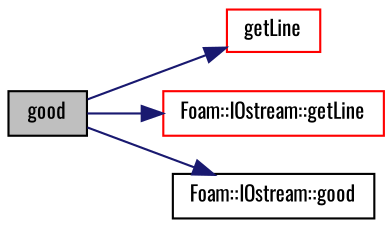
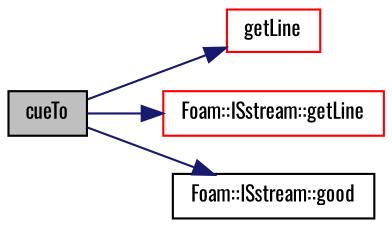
node "good": label "good" -> "cueTo"
node "Foam::IOstream::getLine": label "Foam::IOstream::getLine" -> "Foam::ISstream::getLine"
node "Foam::IOstream::good": label "Foam::IOstream::good" -> "Foam::ISstream::good"
